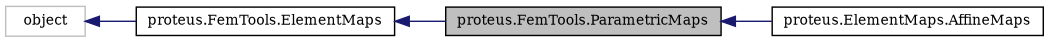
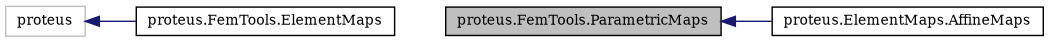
node "object": label "object" -> "proteus"
edge "proteus.FemTools.ParametricMaps" -> "proteus.FemTools.ElementMaps": removed
